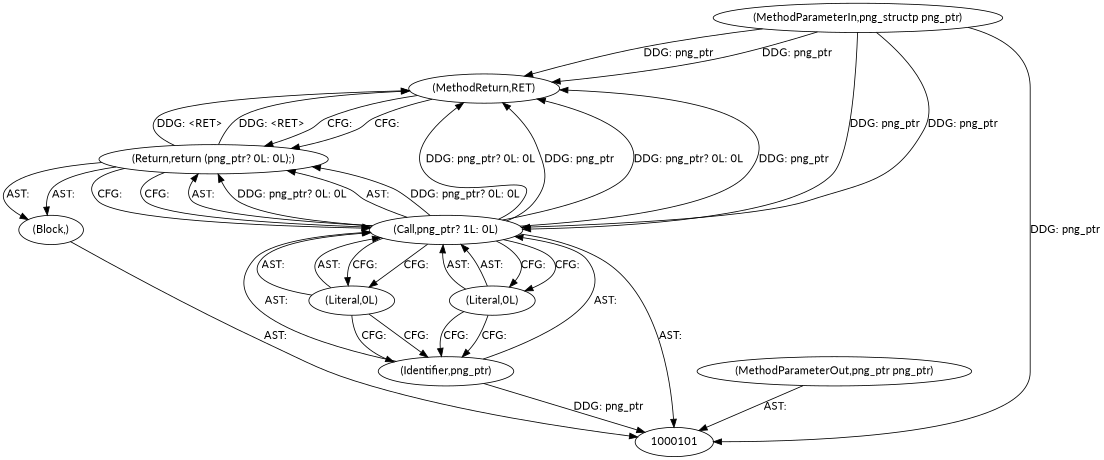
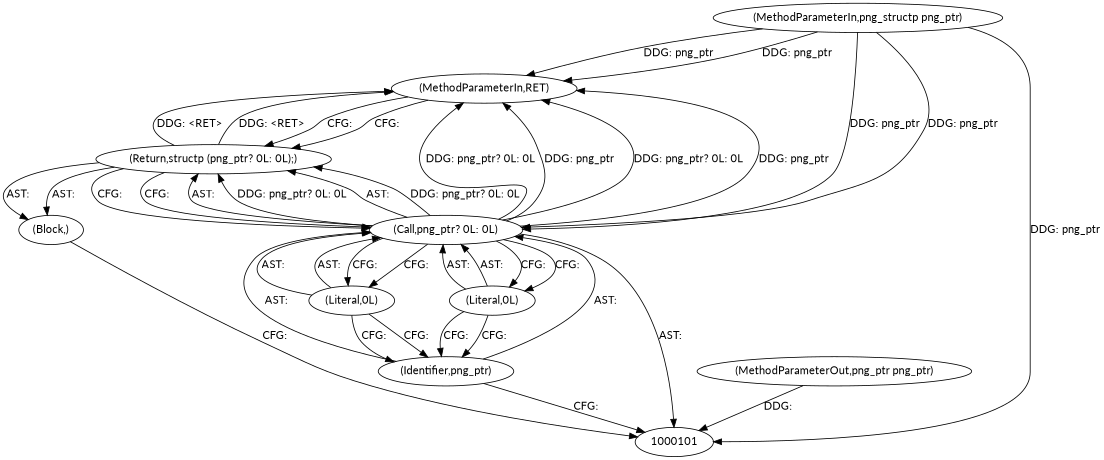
node "(MethodReturn,RET)": label "(MethodReturn,RET)" -> "(MethodParameterIn,RET)"
node "(Return,return (png_ptr? 0L: 0L);)": label "(Return,return (png_ptr? 0L: 0L);)" -> "(Return,structp (png_ptr? 0L: 0L);)"
node "(Call,png_ptr? 1L: 0L)": label "(Call,png_ptr? 1L: 0L)" -> "(Call,png_ptr? 0L: 0L)"
edge "(Block,)" -> "1000101": label "AST: " -> "CFG: "
edge "(Identifier,png_ptr)" -> "1000101": label "DDG: png_ptr" -> "CFG: "
edge "(MethodParameterOut,png_ptr png_ptr)" -> "1000101": label "AST: " -> "DDG: "
